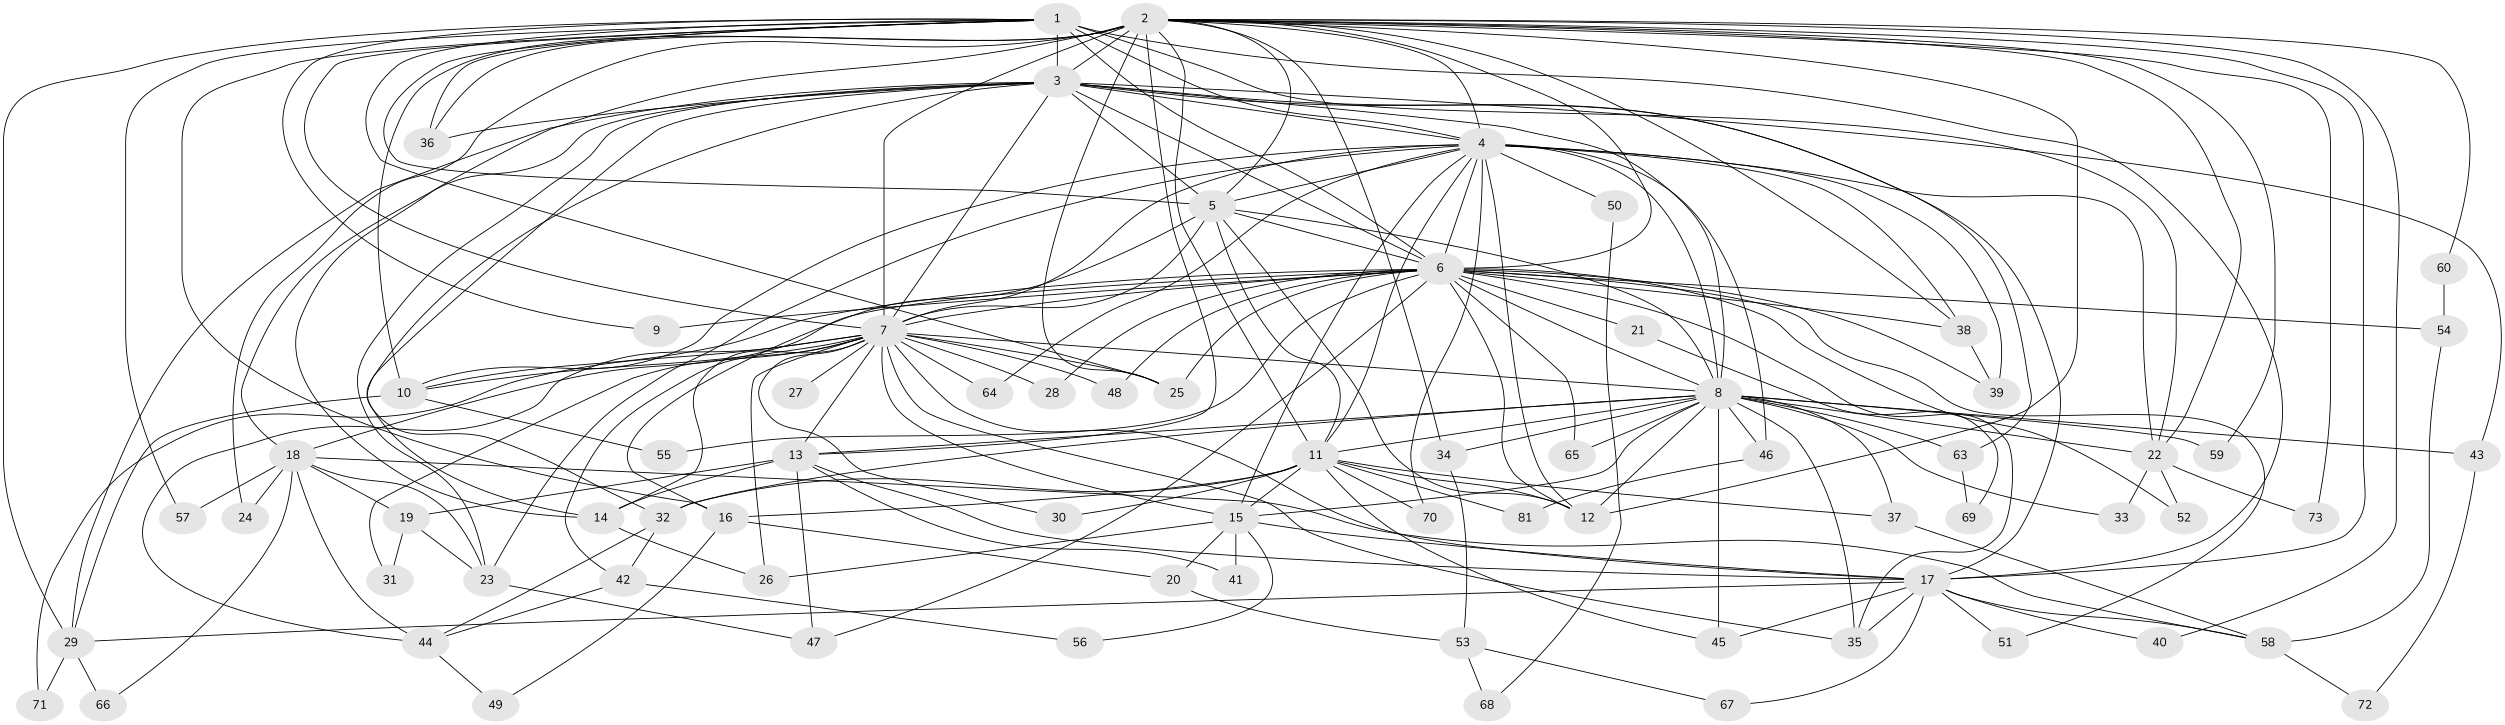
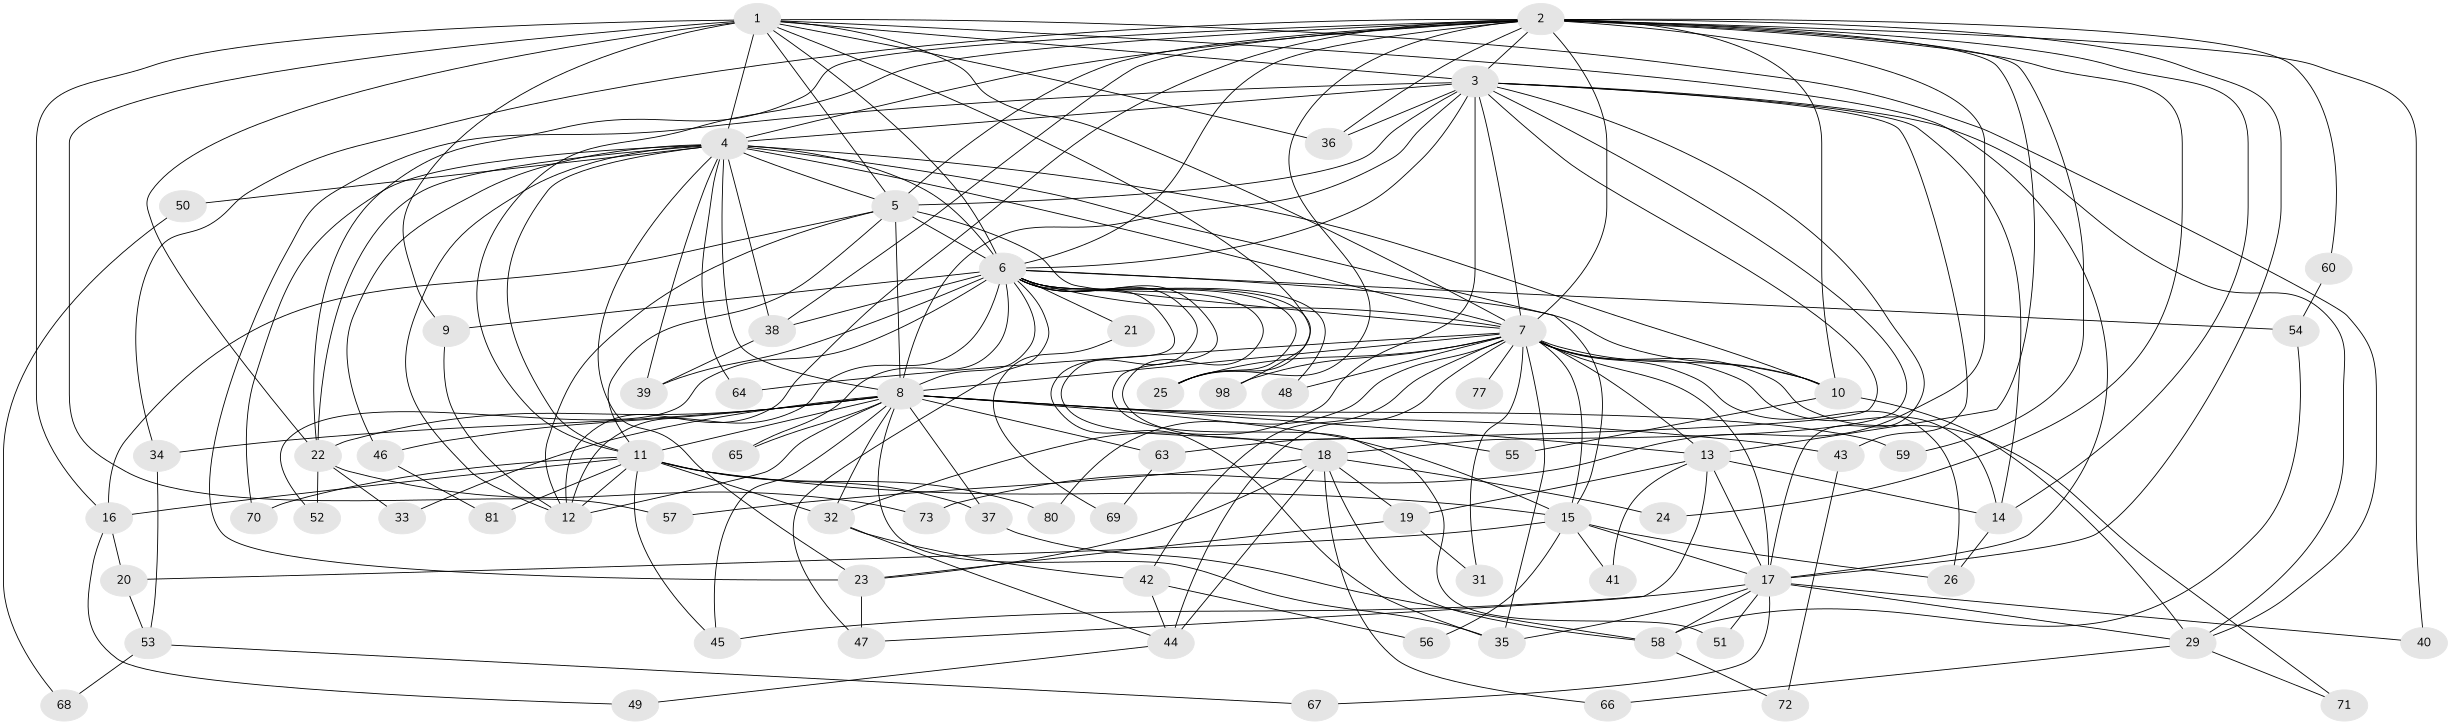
node "27": label "27" -> "77"
node "28": label "28" -> "98"
edge "9" -- "12": added
node "30": label "30" -> "80"
